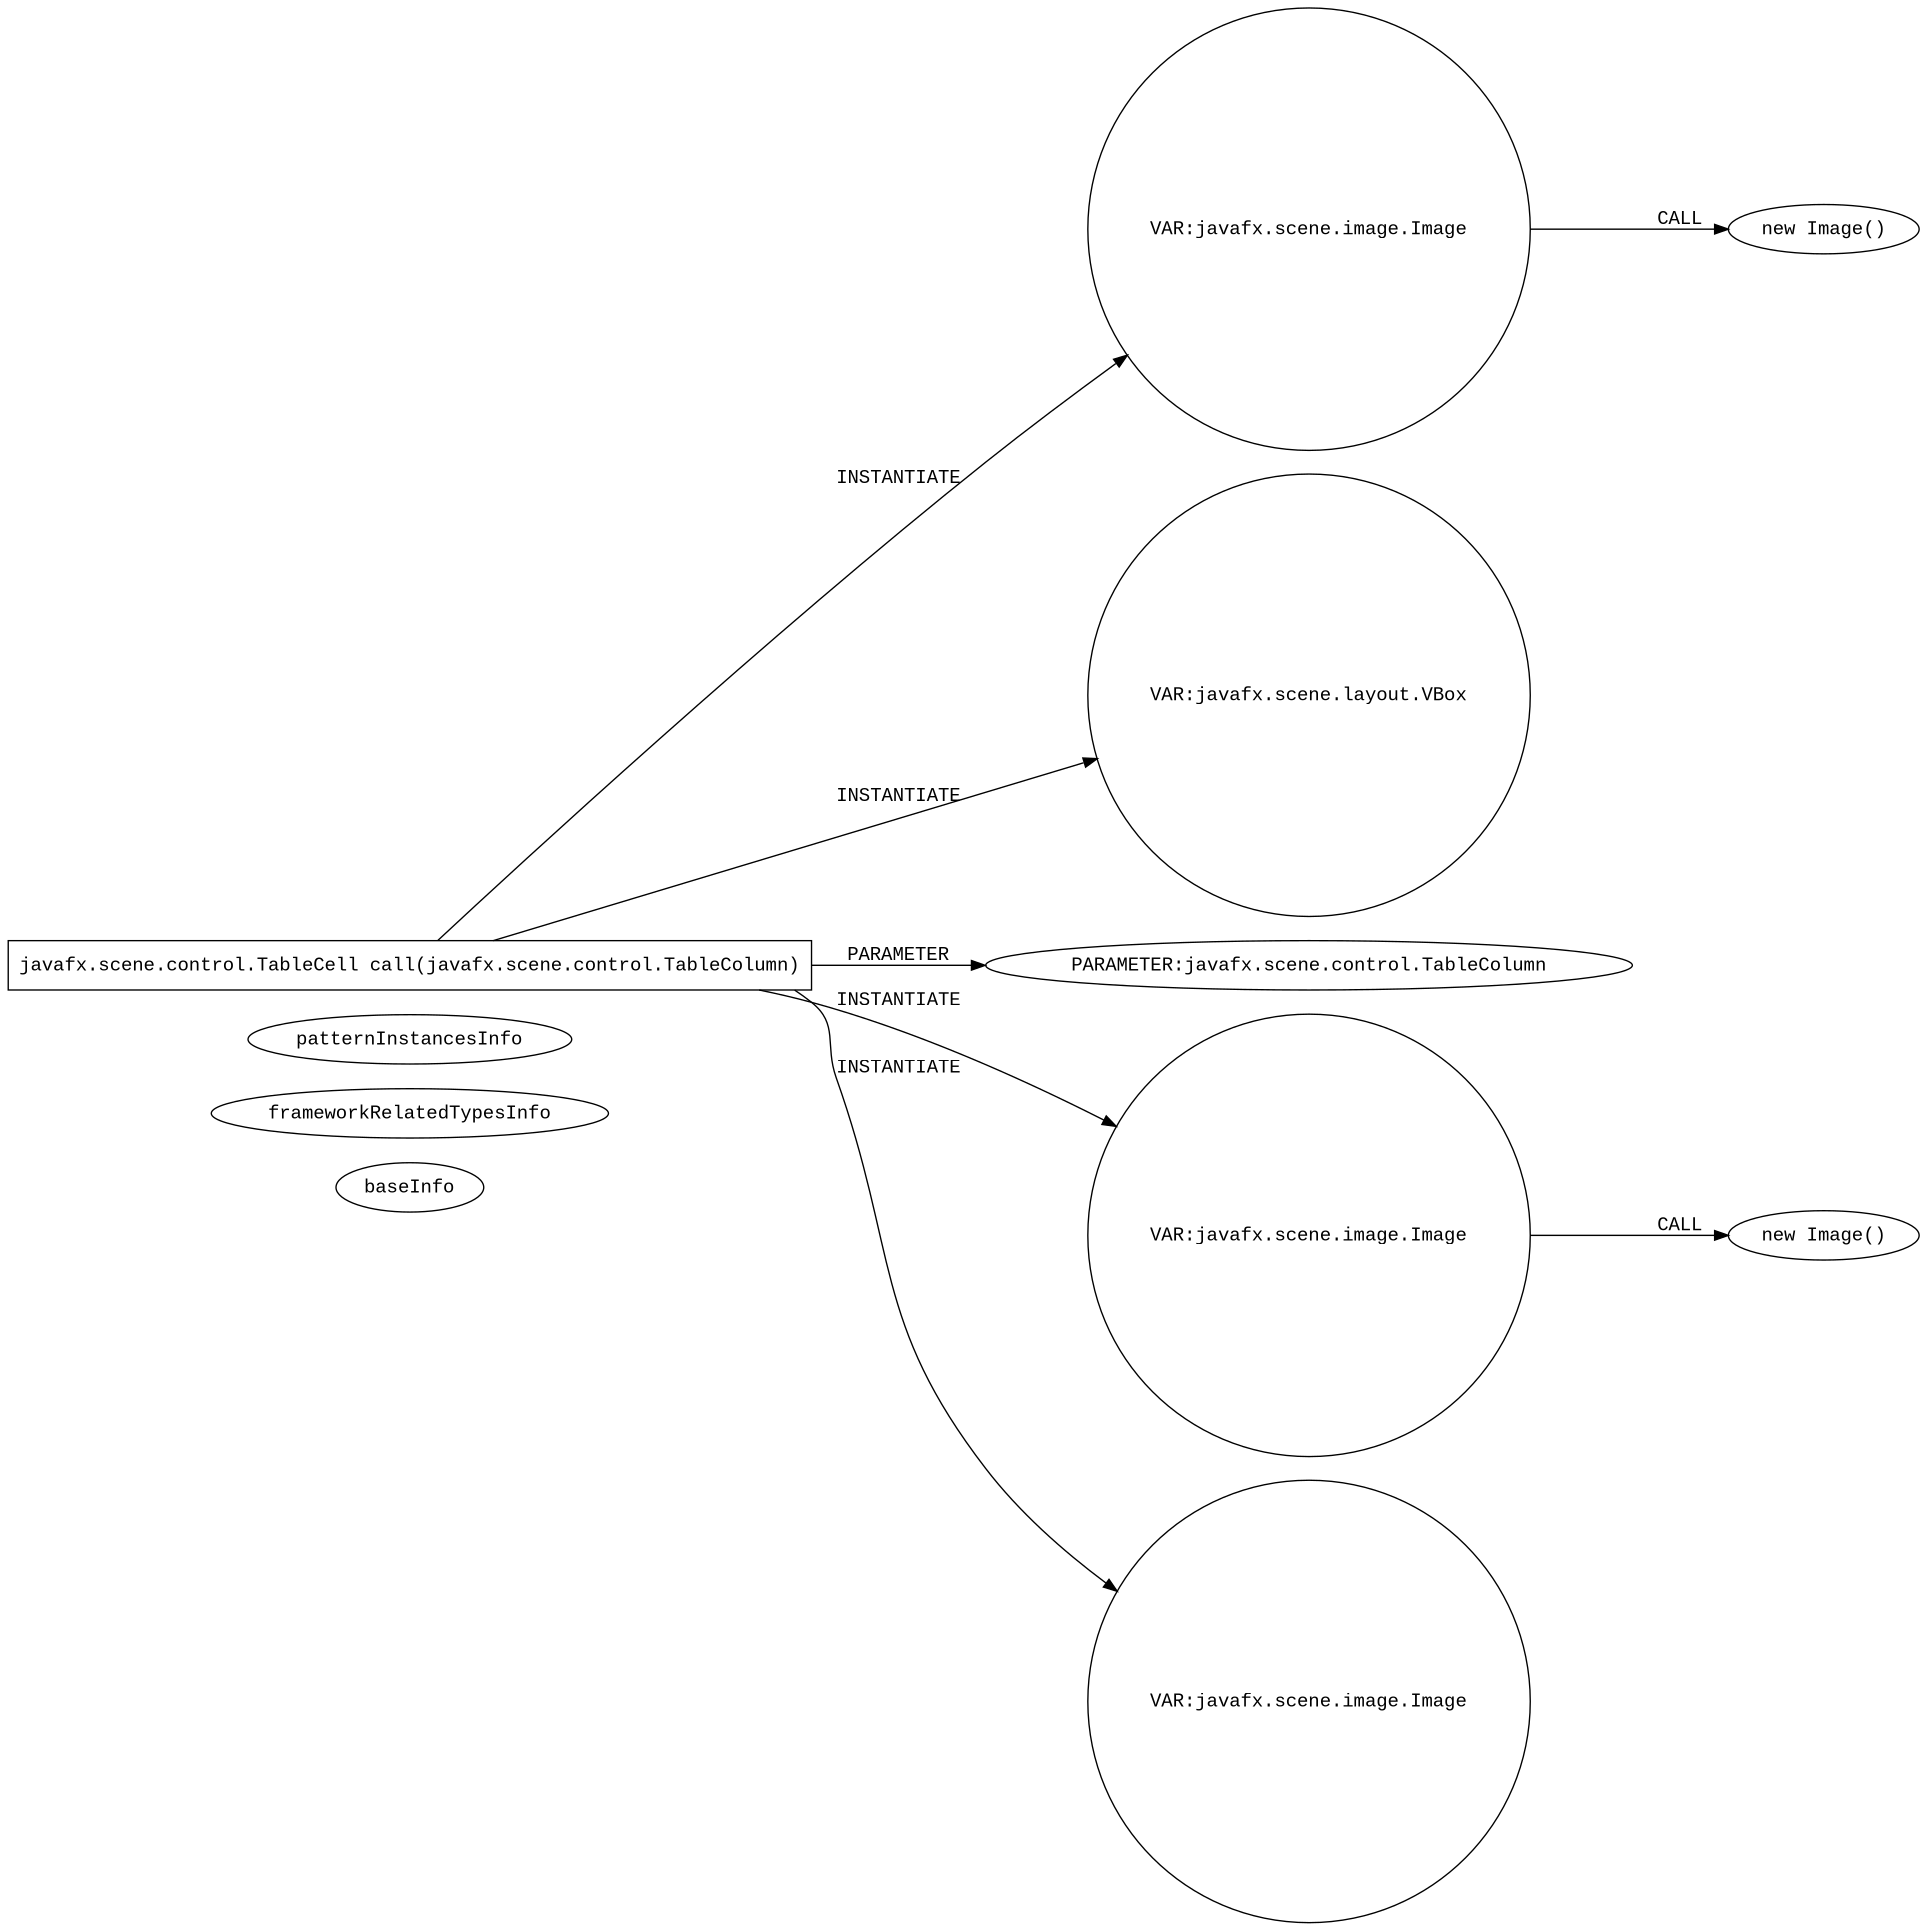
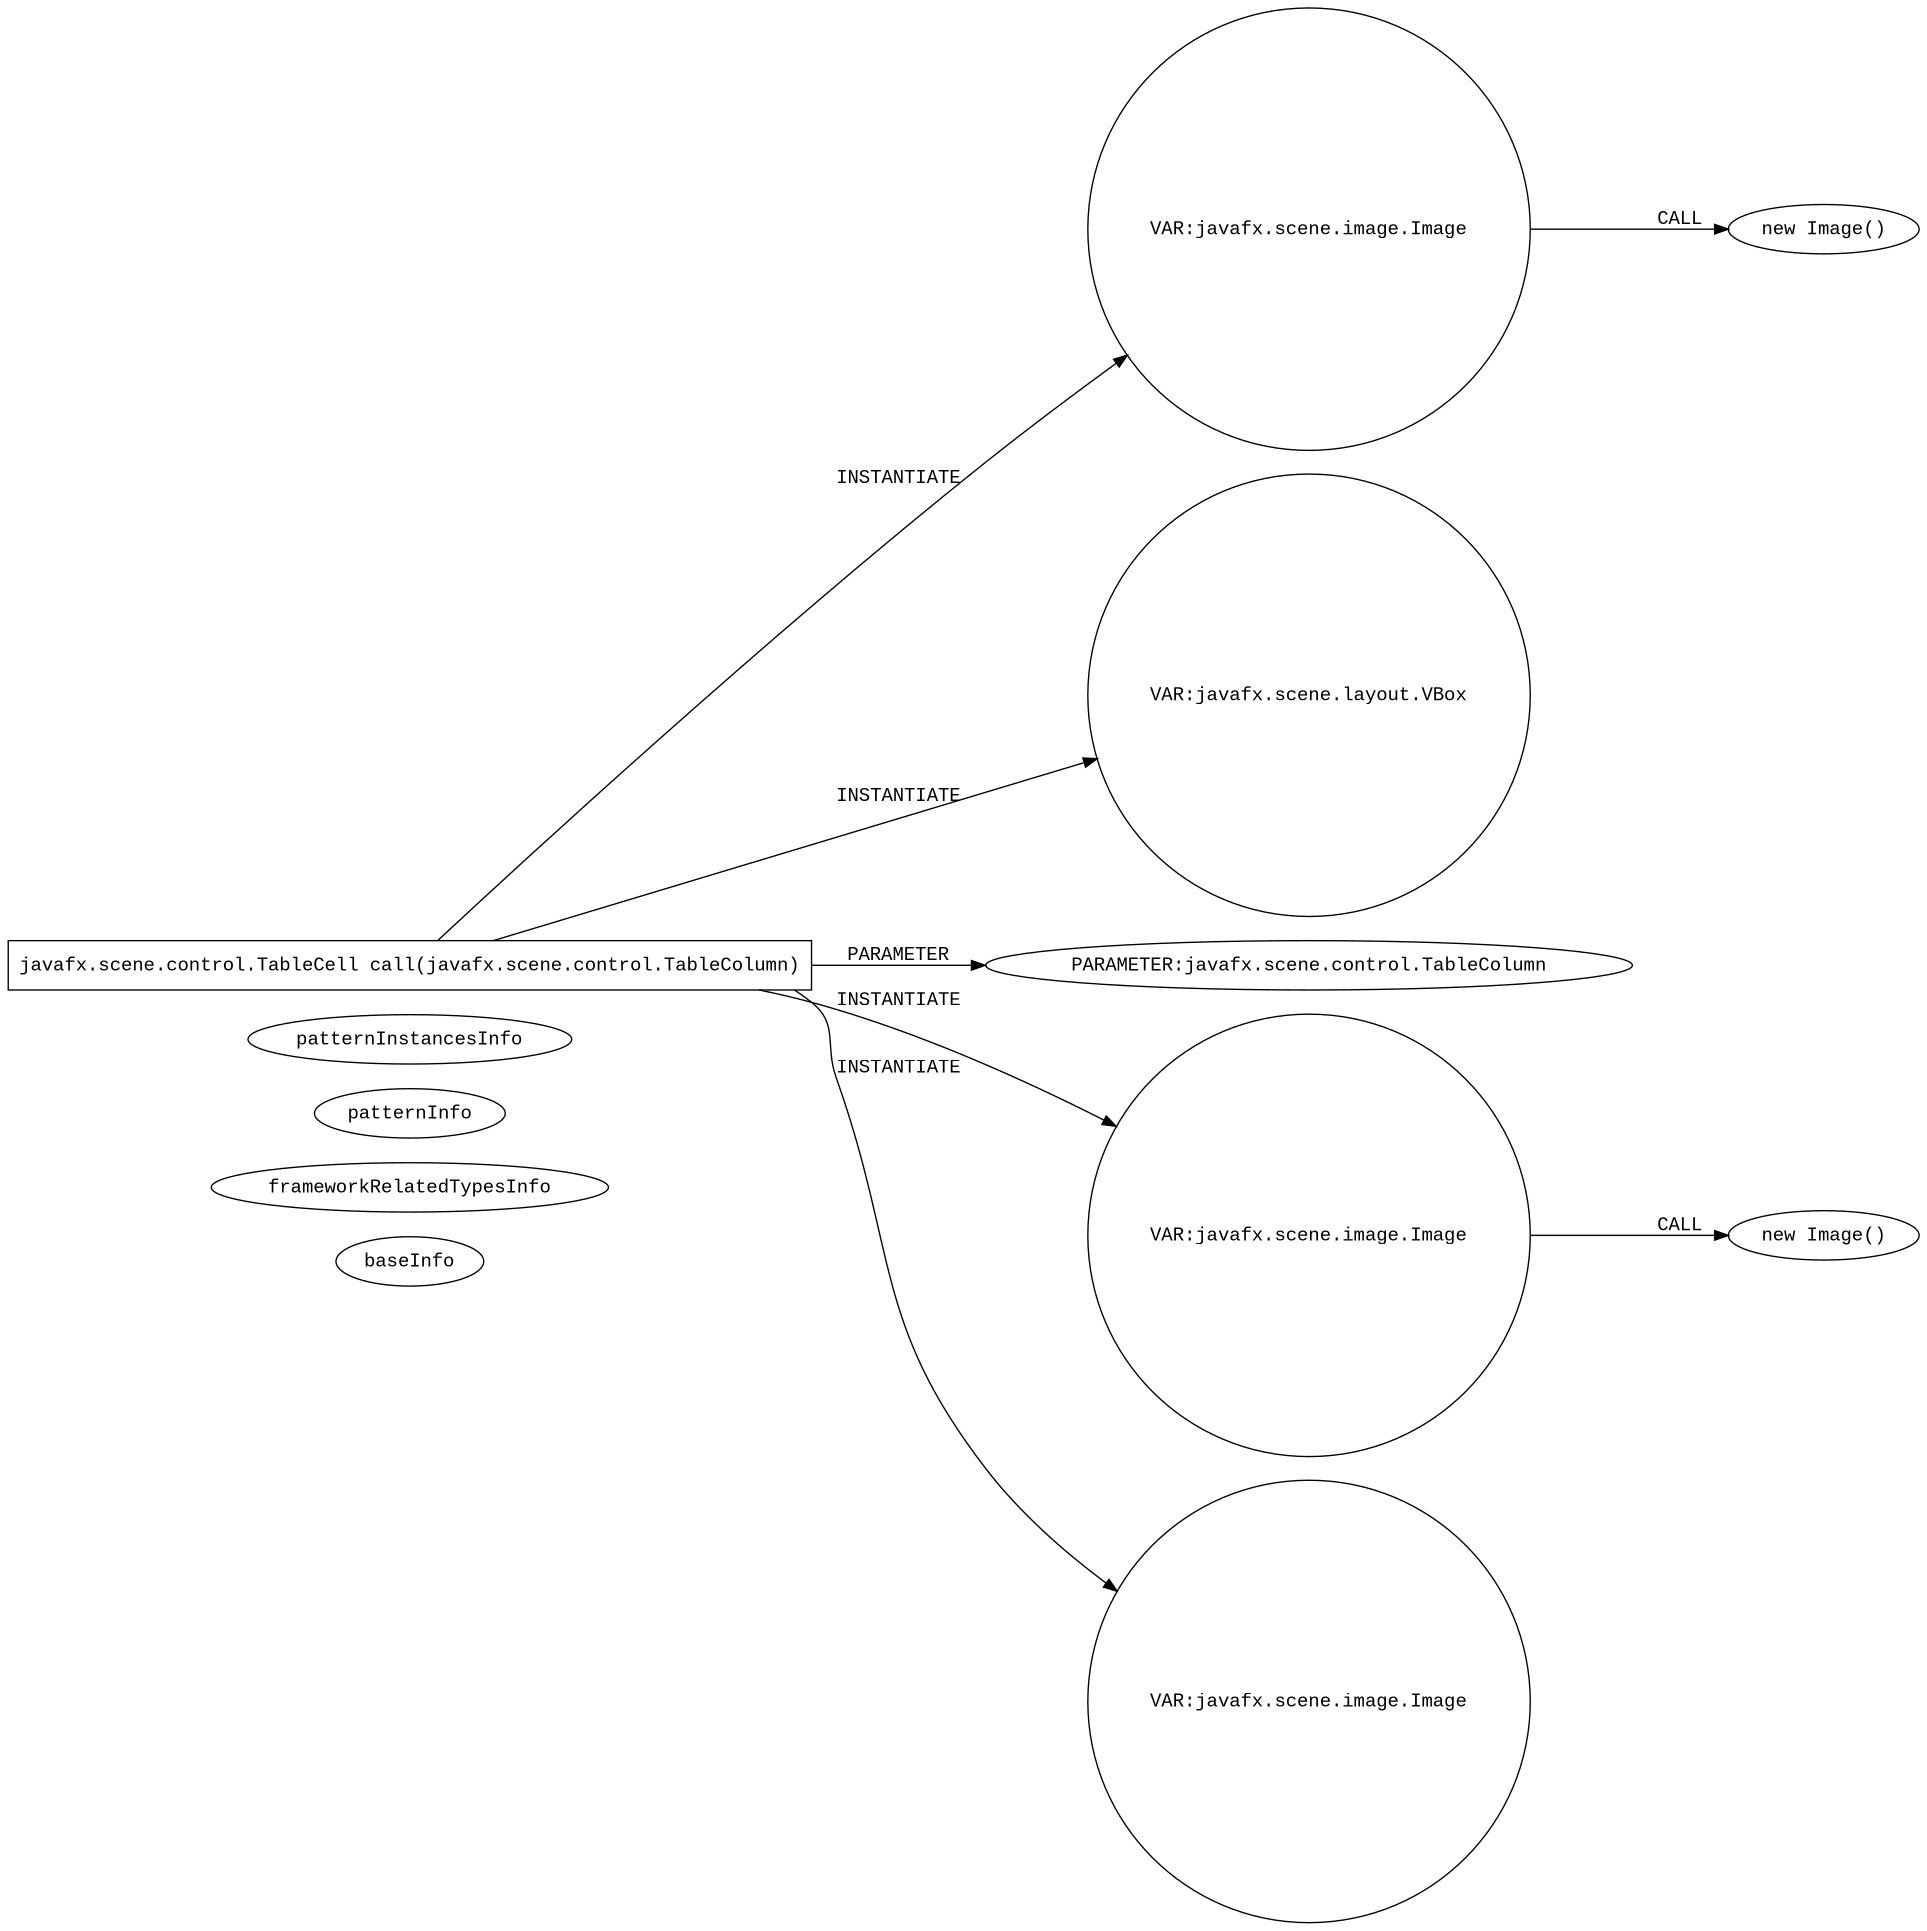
node "patternInfo": added
